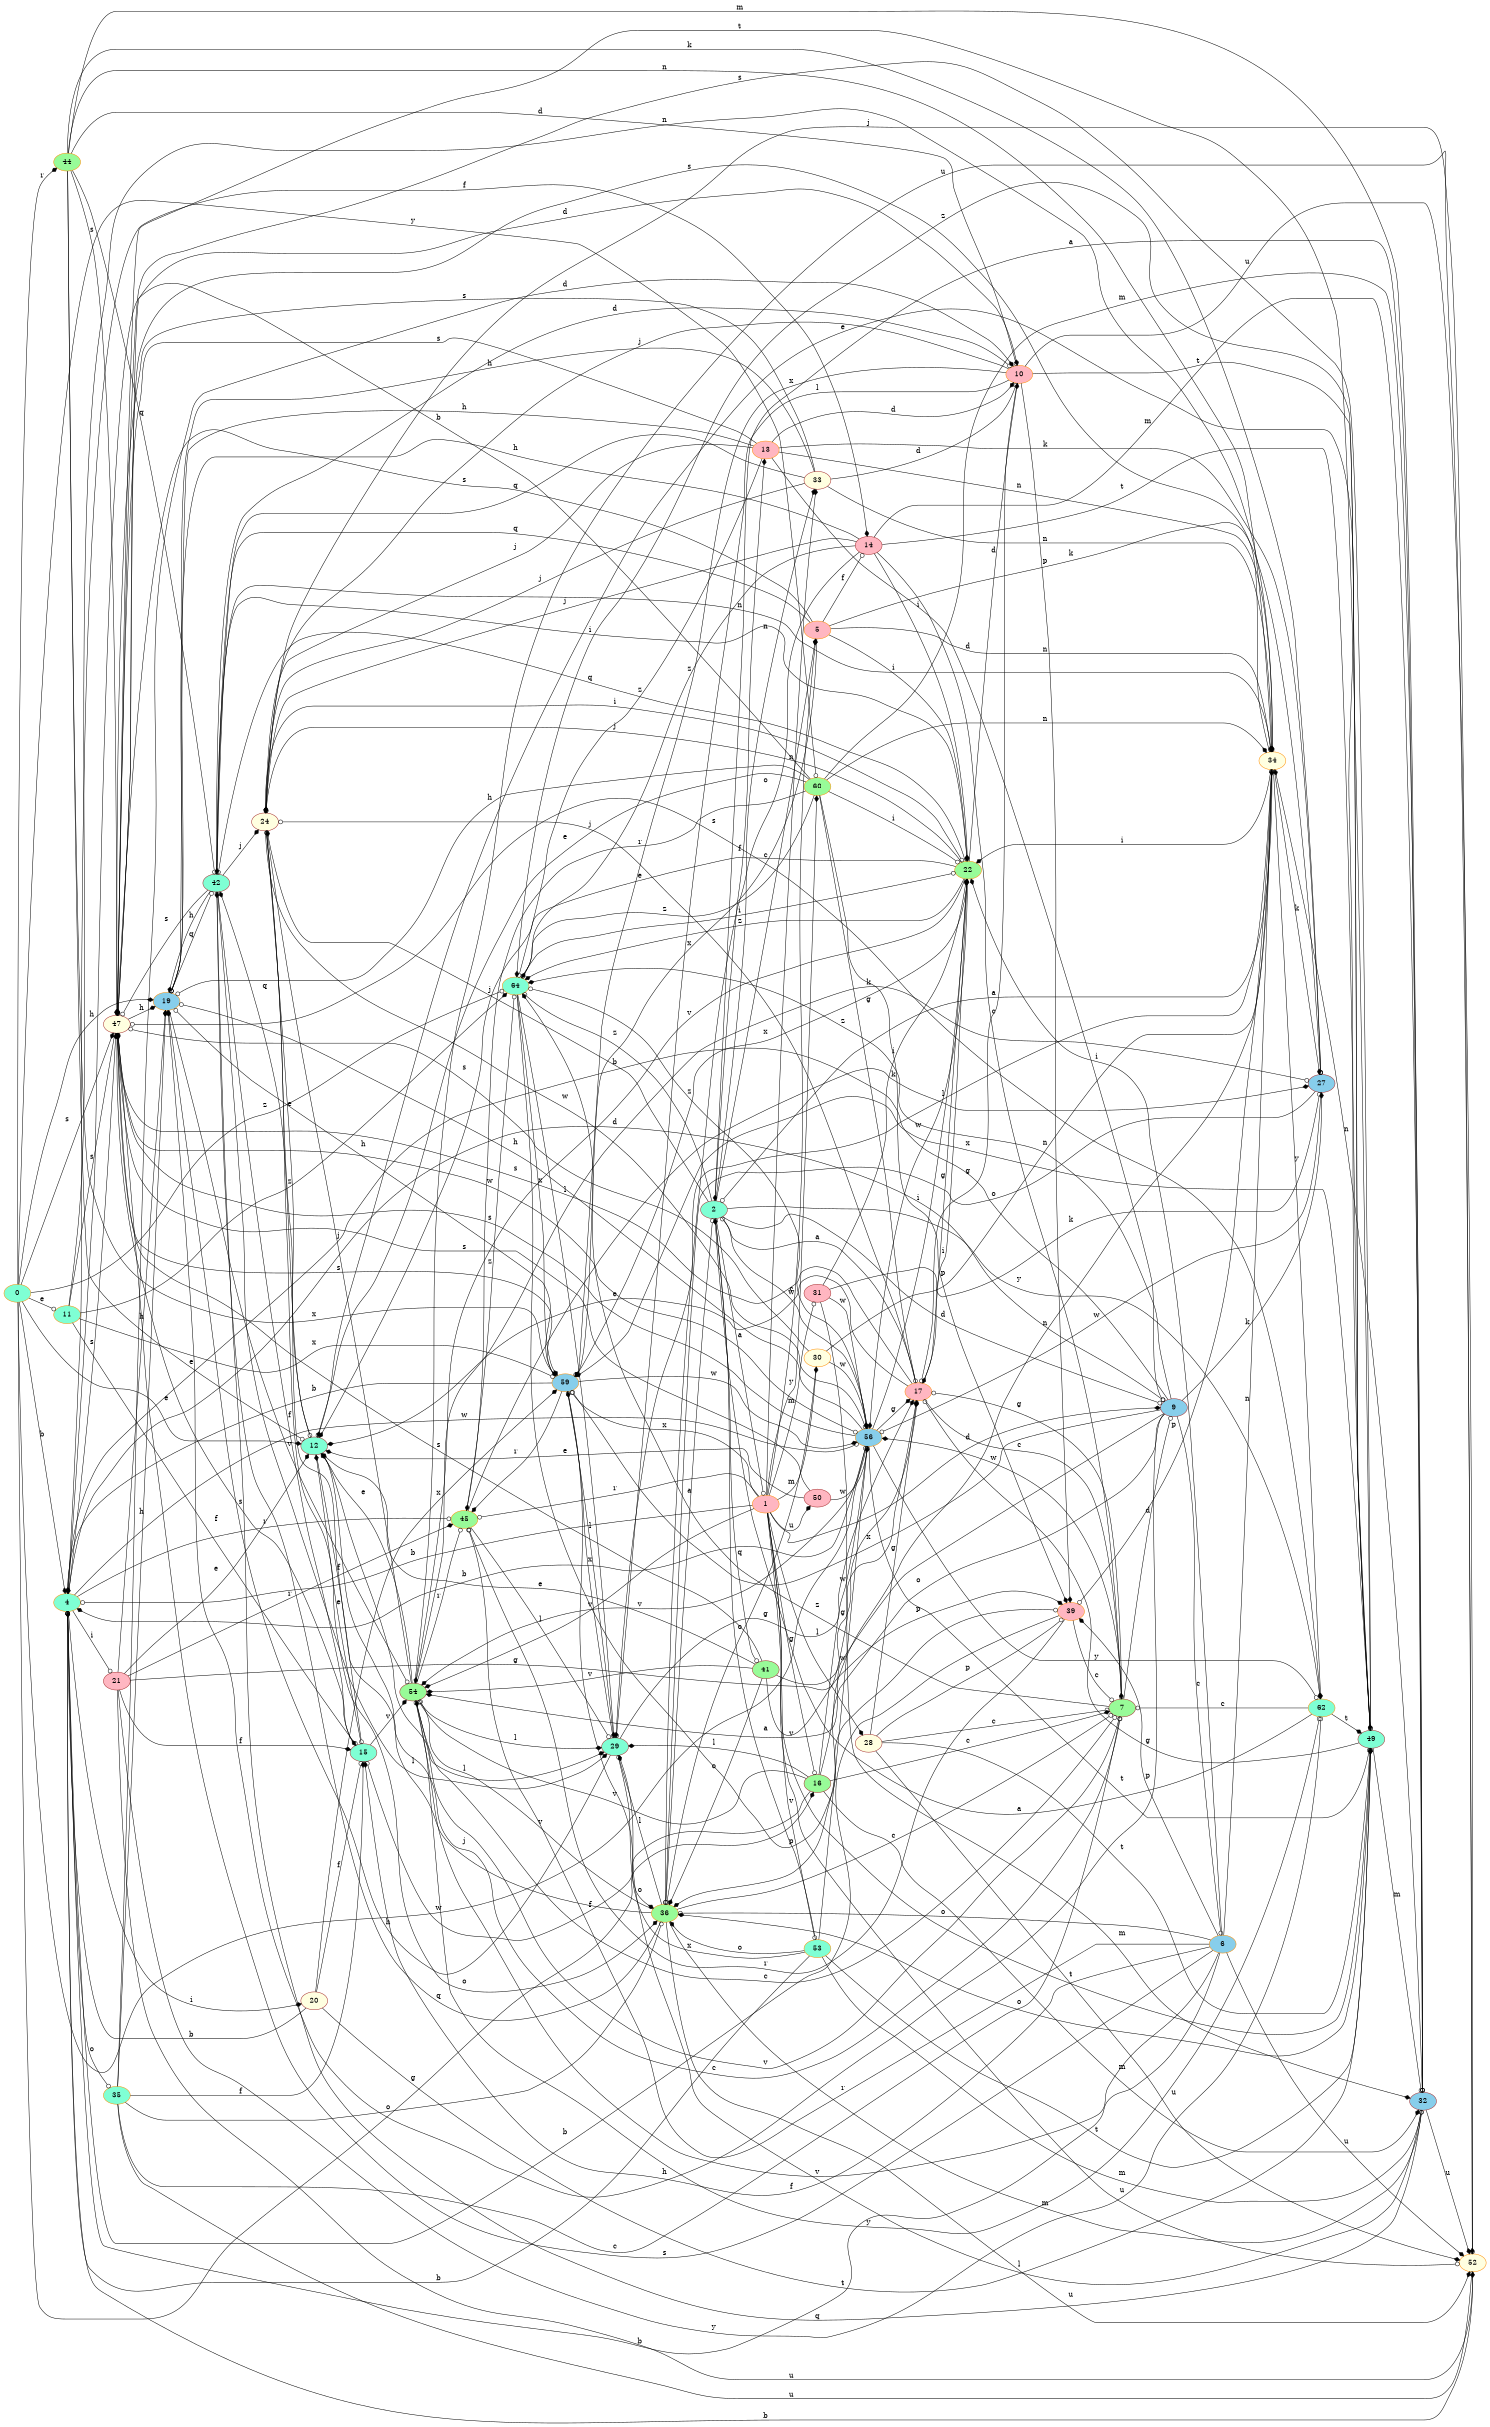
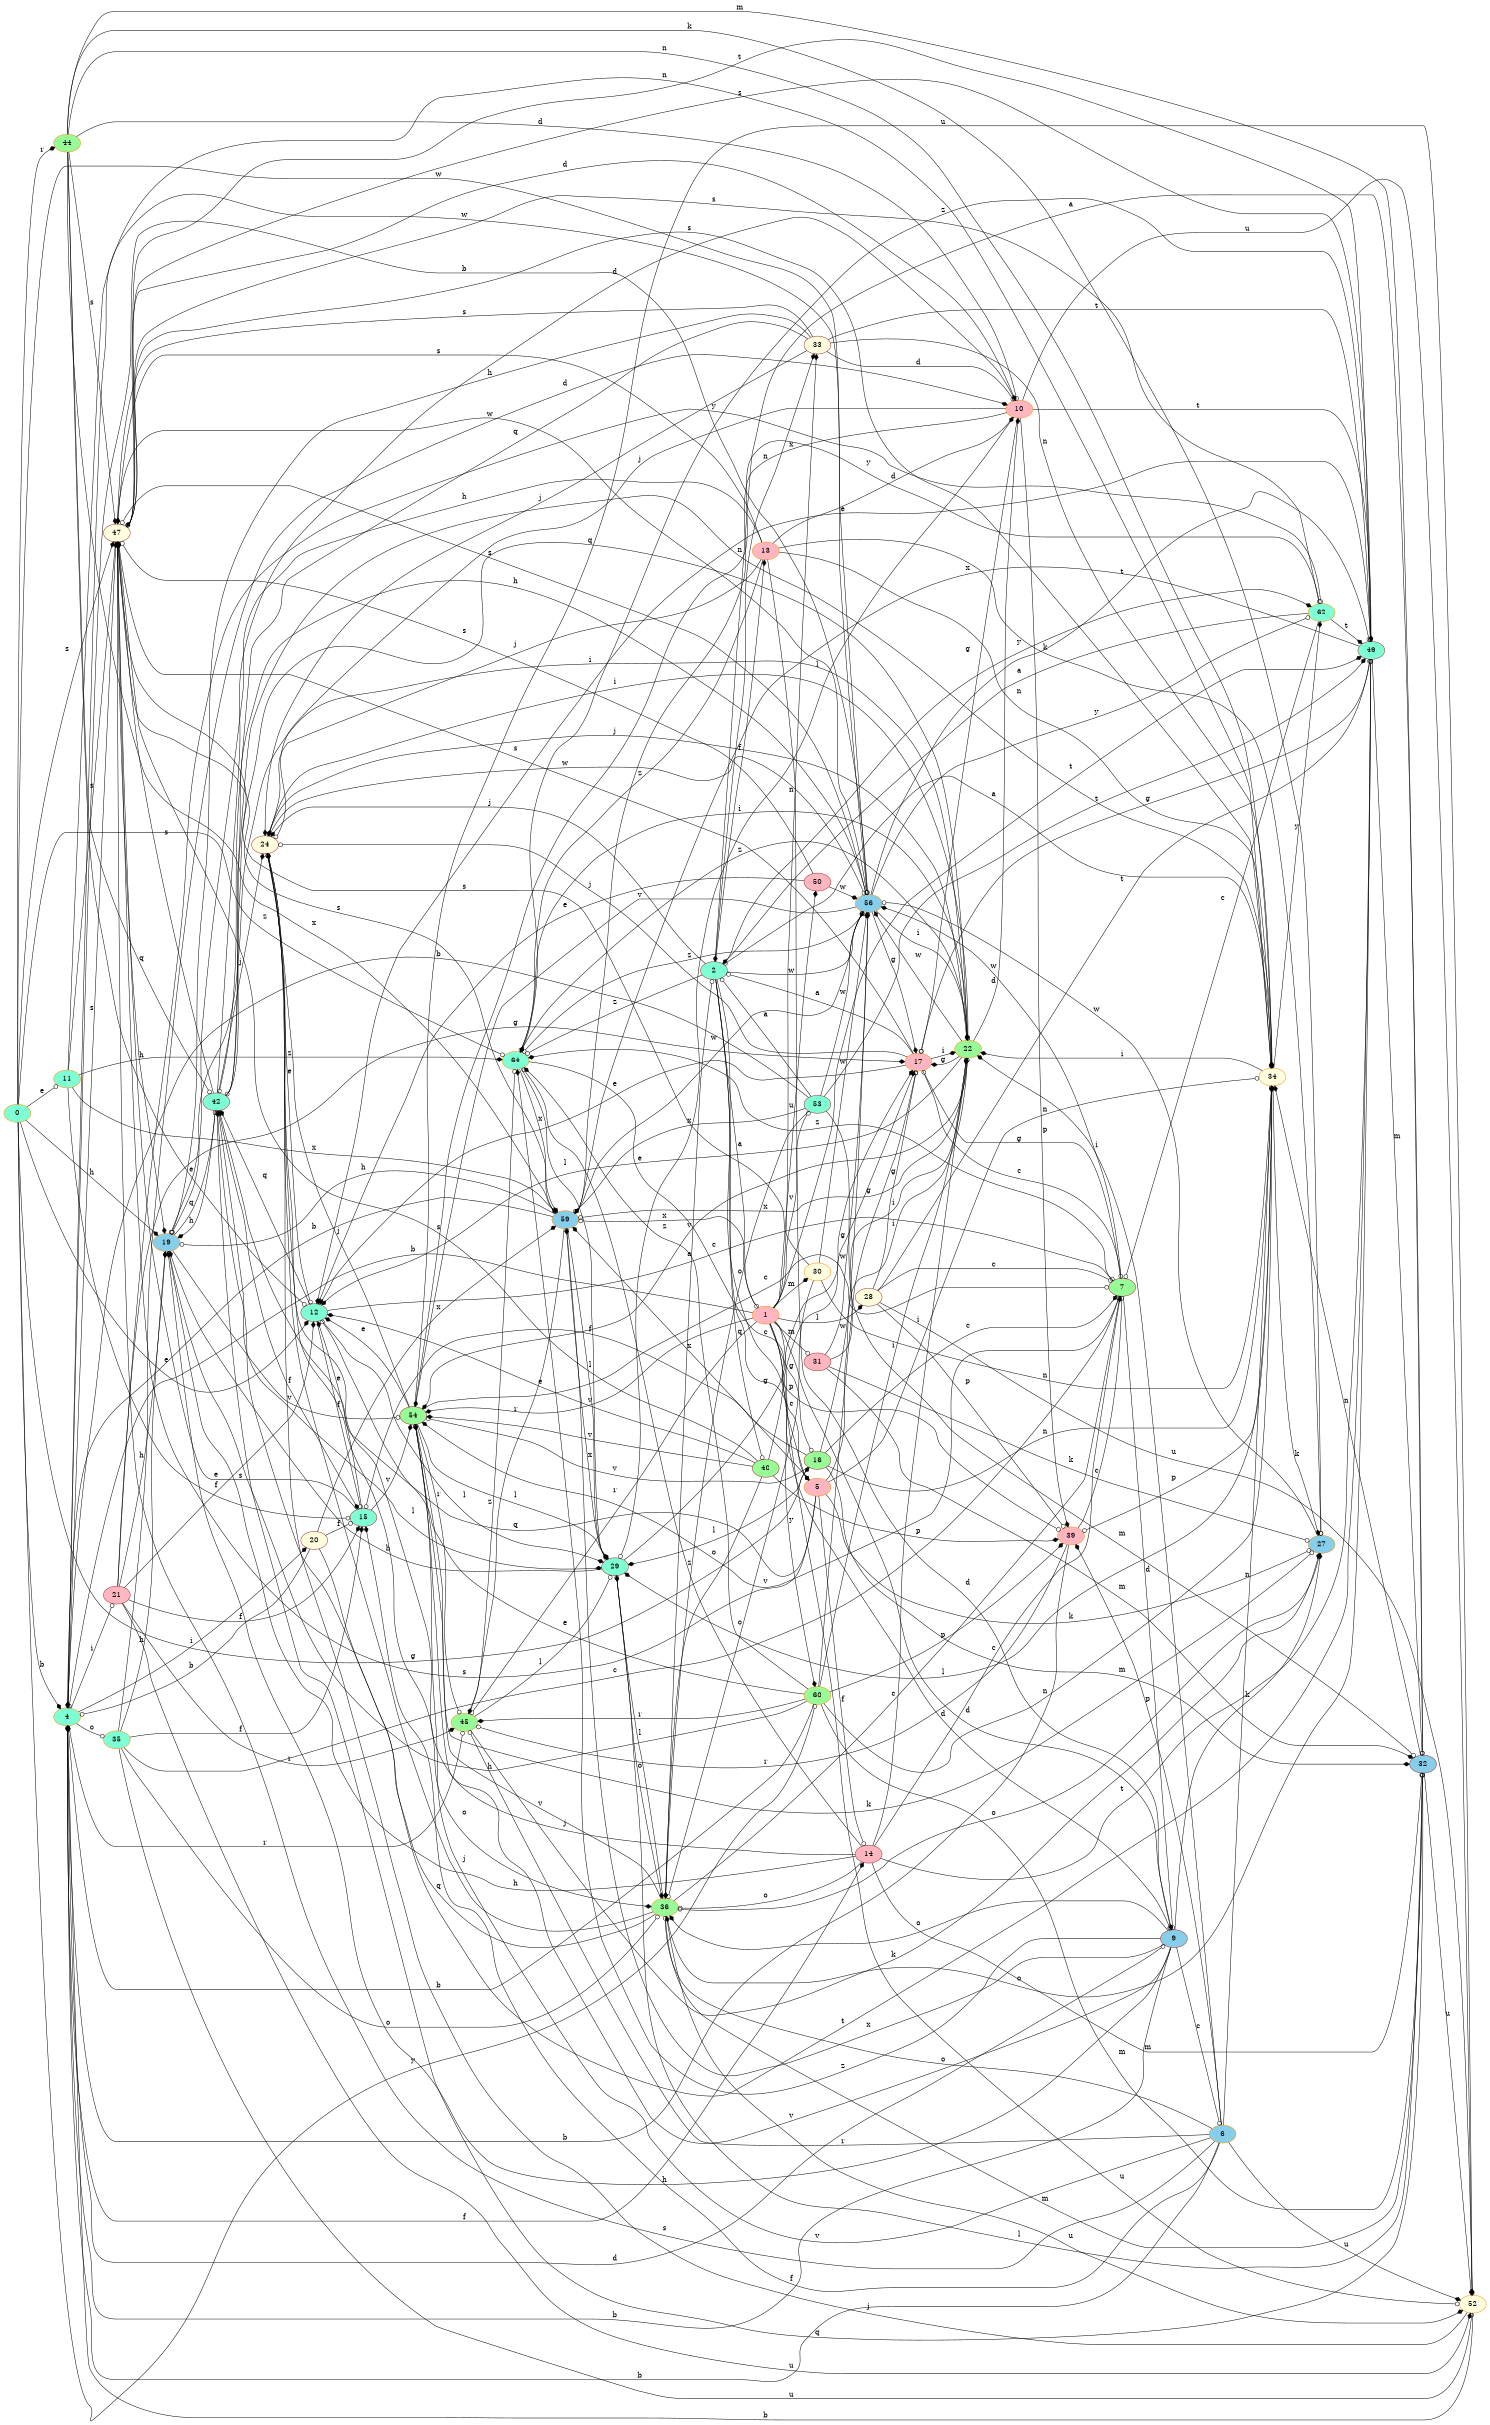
edge "33" -> "49": added, label "t"
node "27": color brown -> darkorange
node "41": label "41" -> "40"
node "53": color darkorange -> brown
